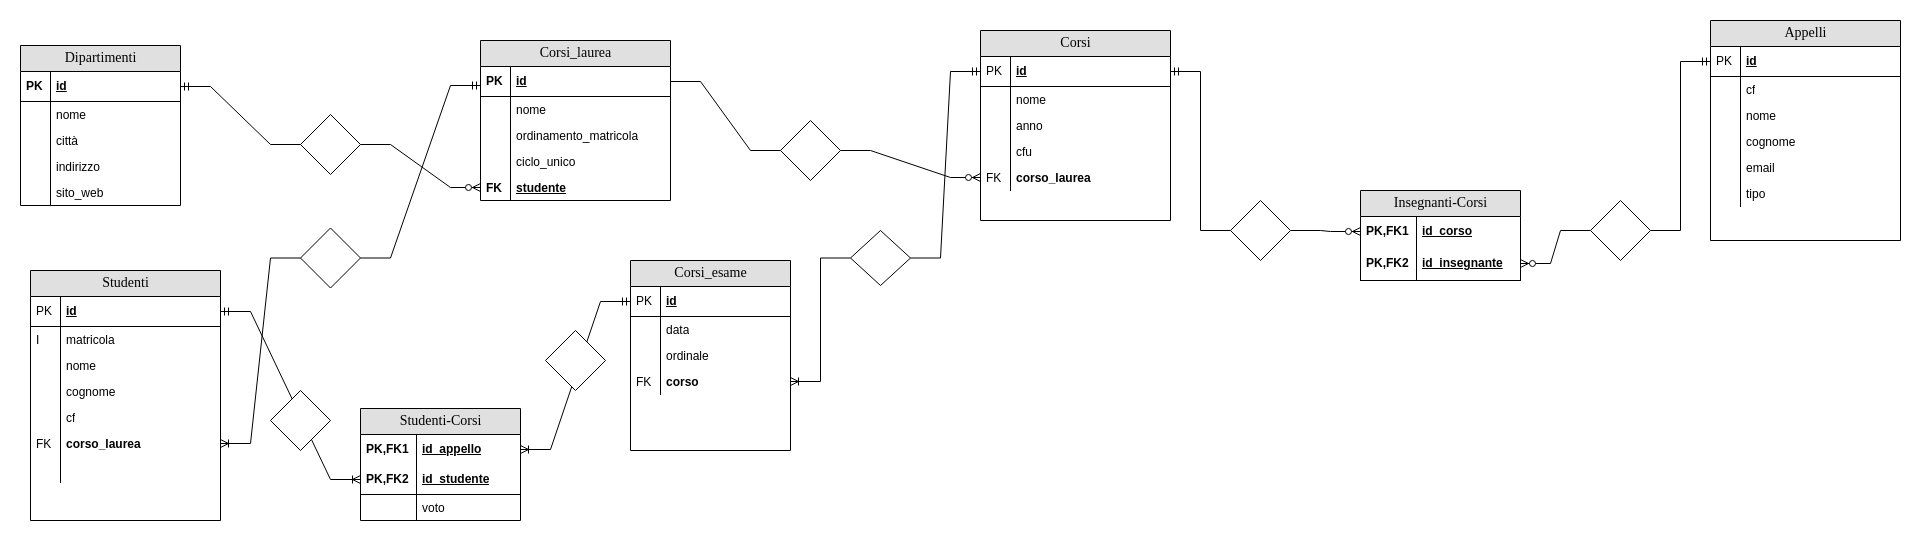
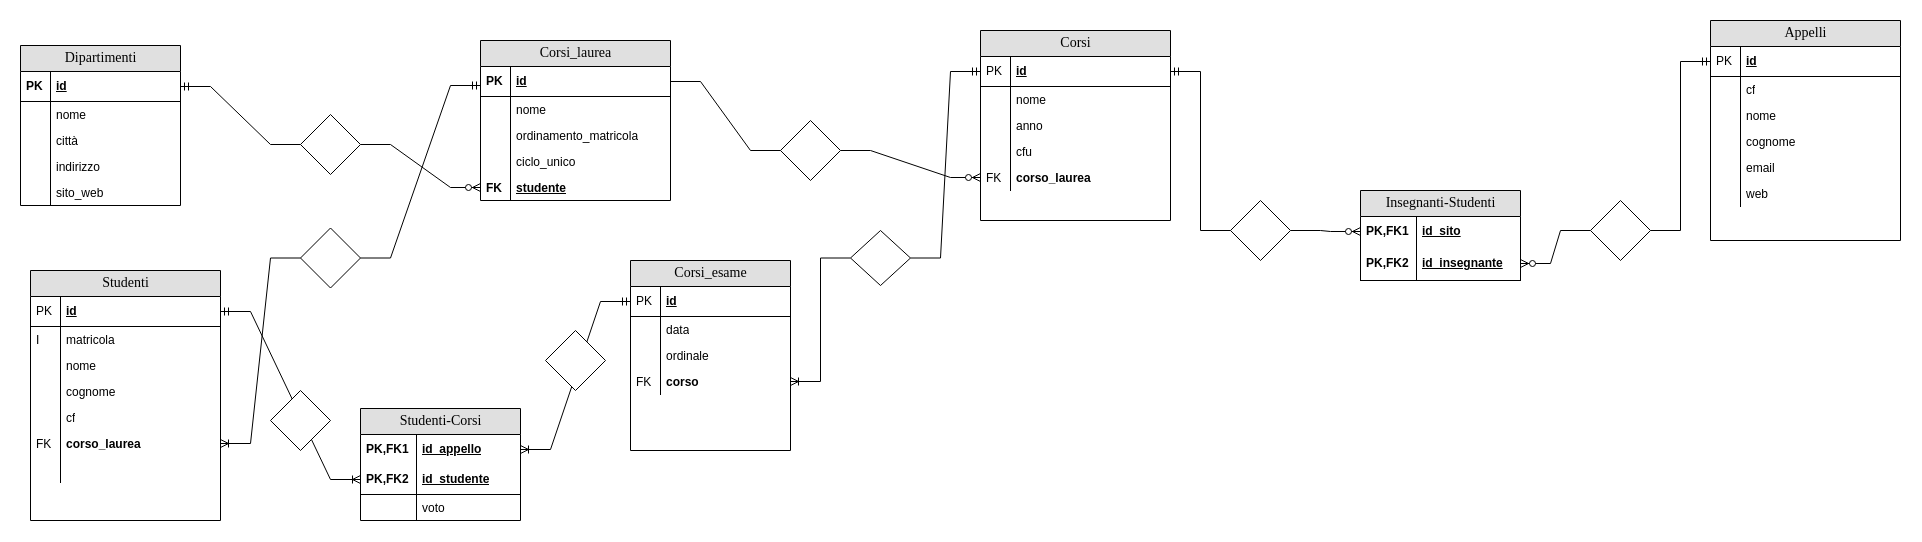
node "tipo": label "tipo" -> "web"
node "Insegnanti-Corsi": label "Insegnanti-Corsi" -> "Insegnanti-Studenti"
node "id_corso": label "id_corso" -> "id_sito"
